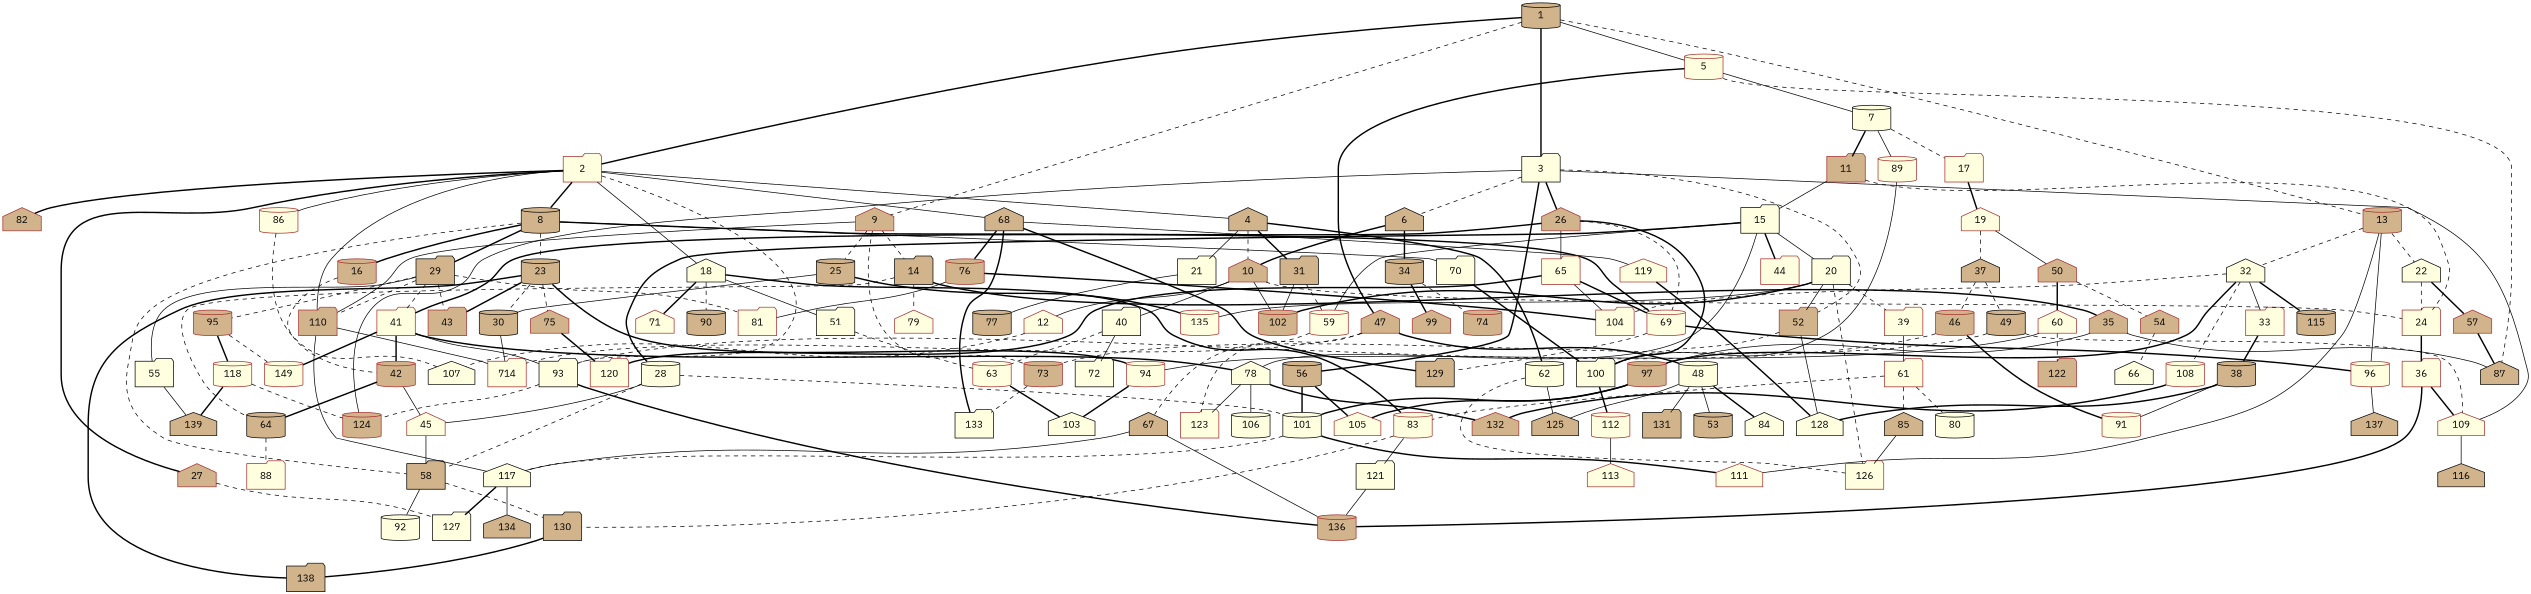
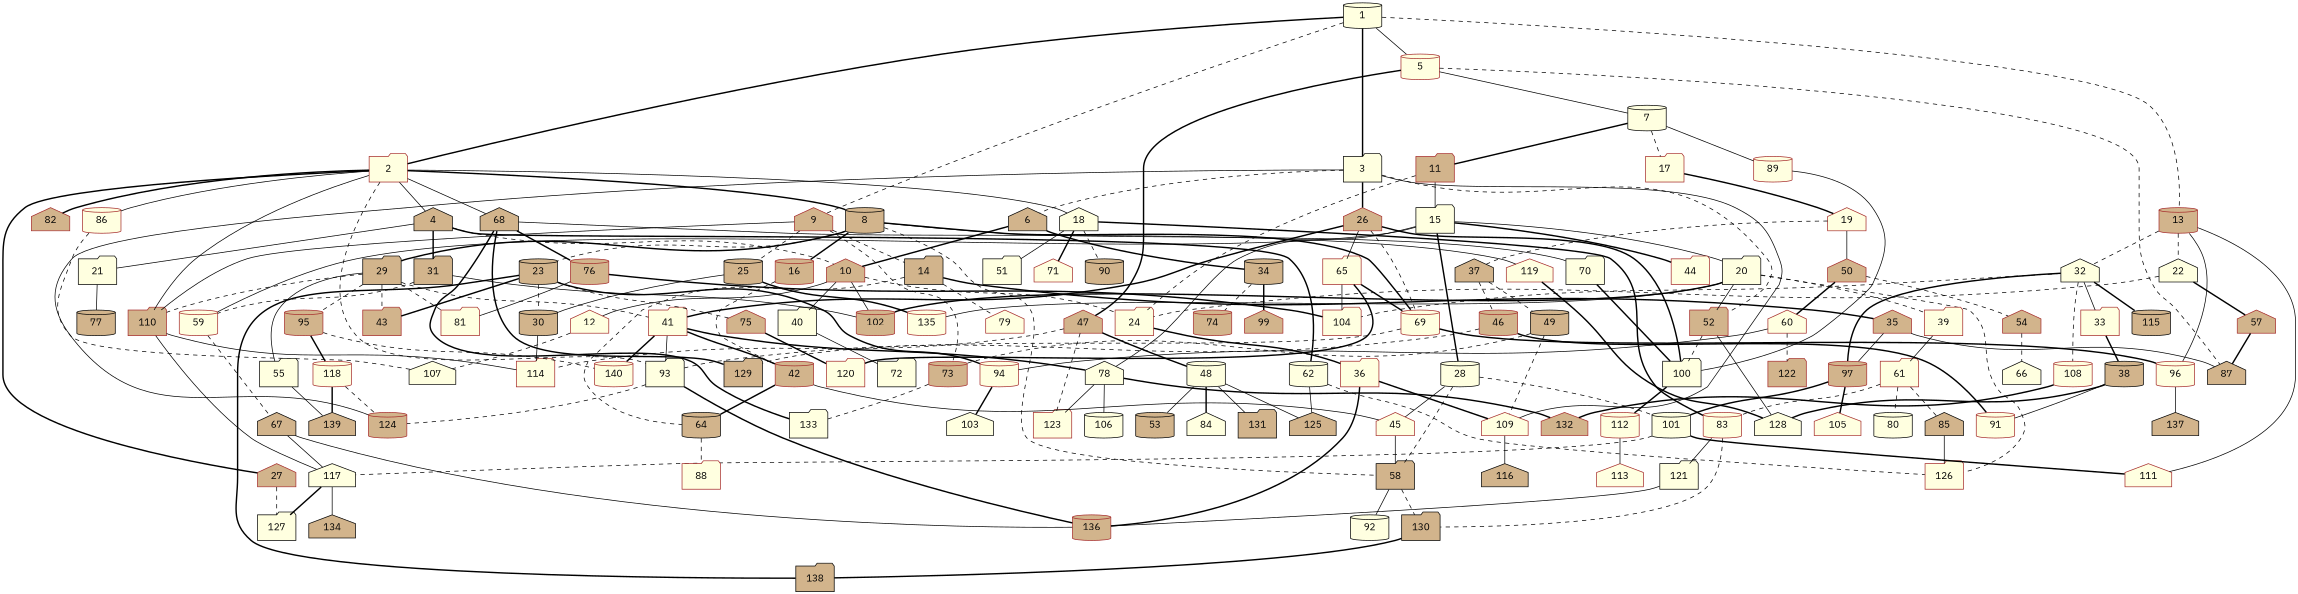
node "1": fillcolor tan -> lightyellow
node "149": label "149" -> "140"
node "714": label "714" -> "114"
node "63": removed
node "56": removed
